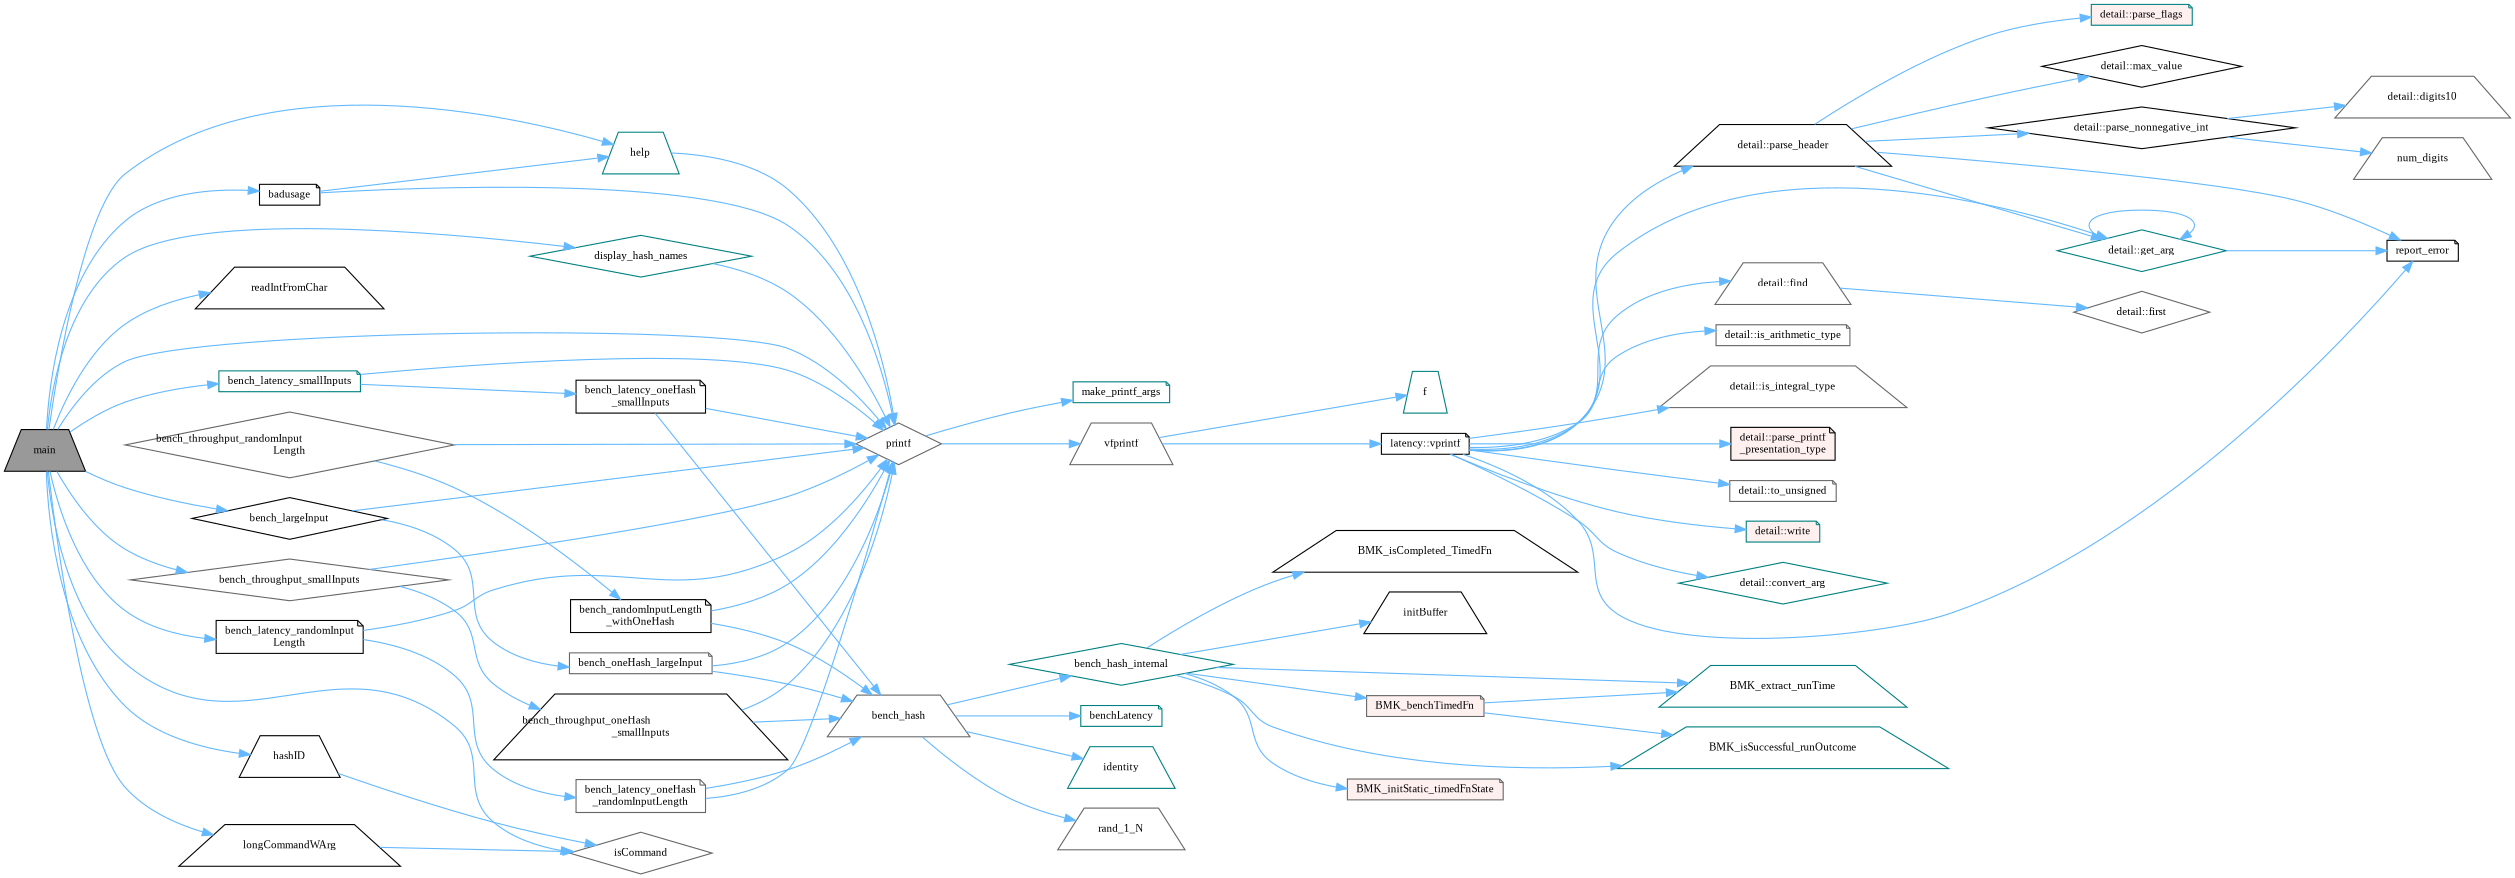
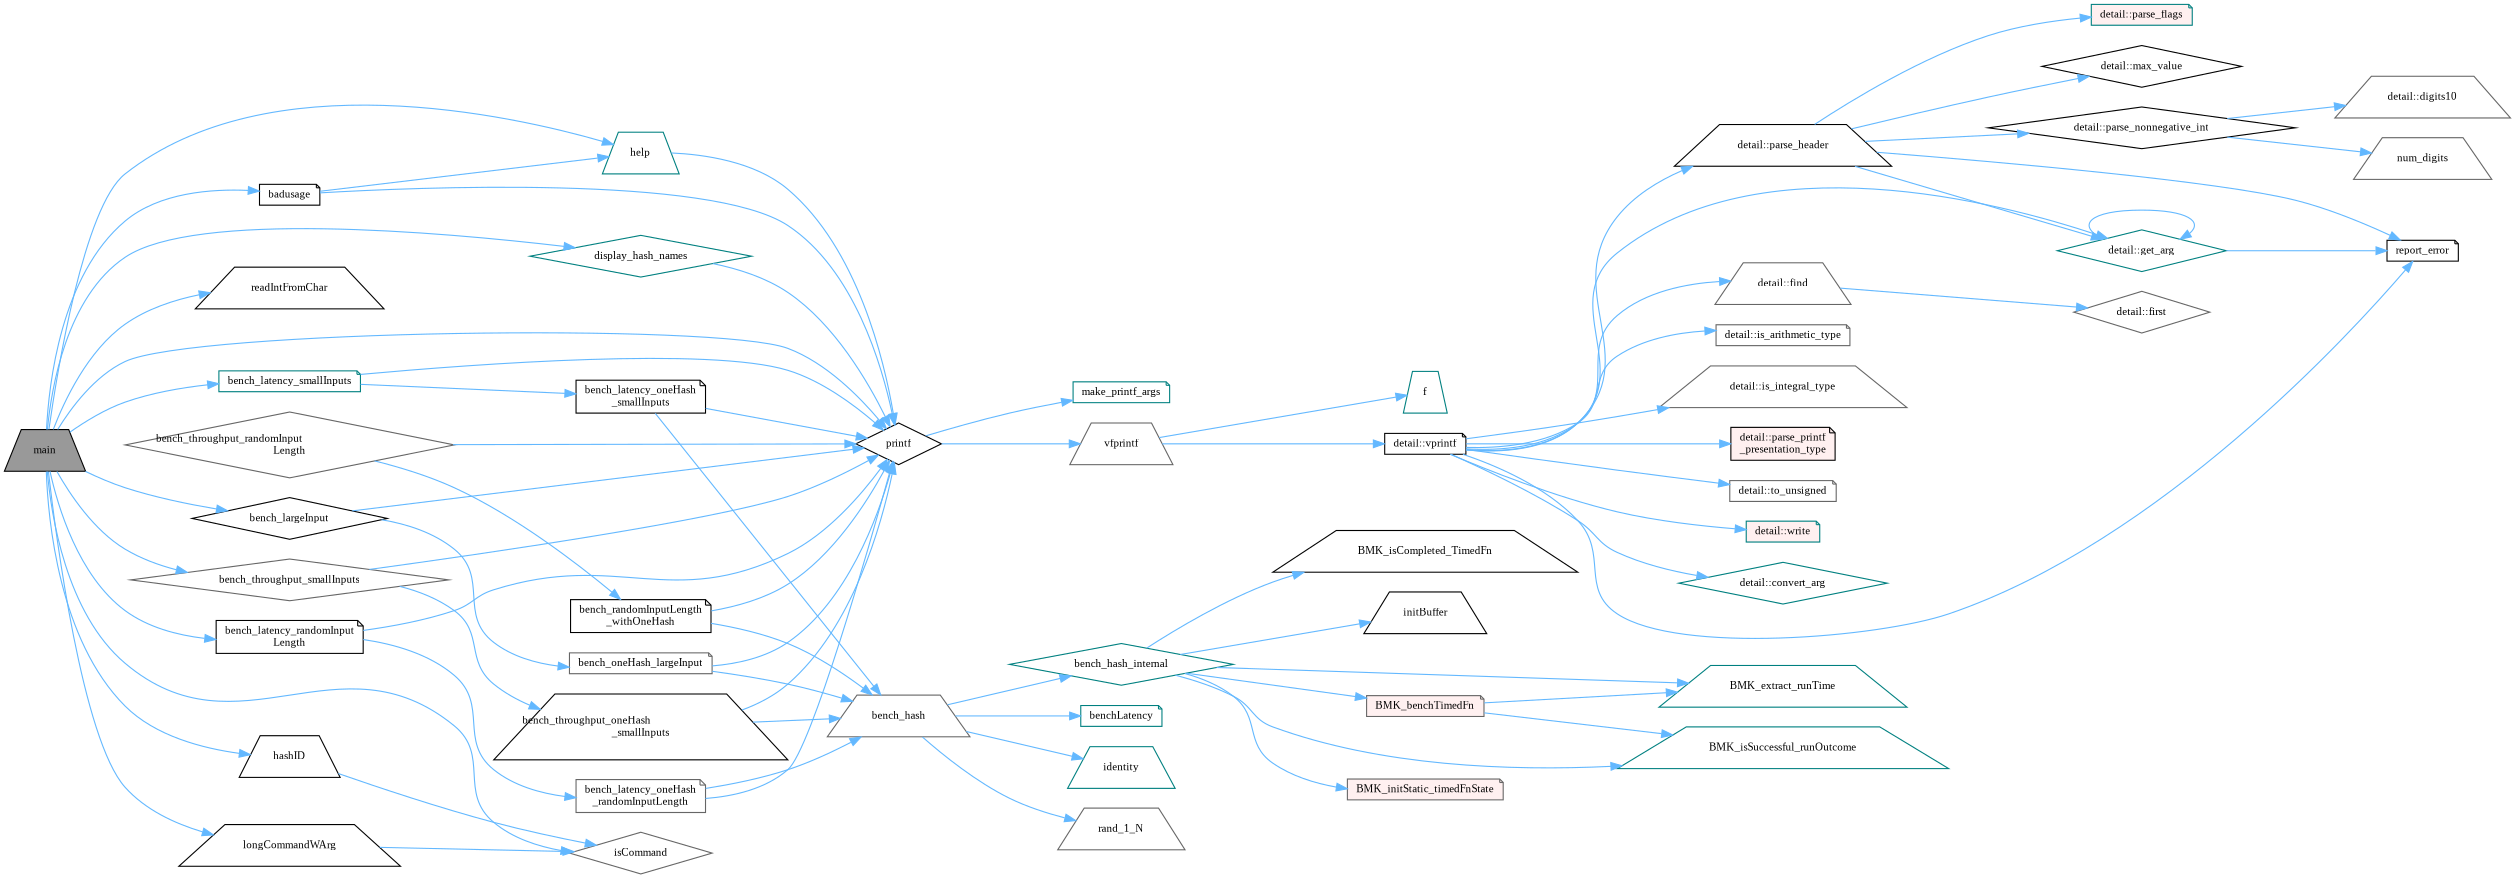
node "printf": color gray40 -> black
node "latency::vprintf": label "latency::vprintf" -> "detail::vprintf"
